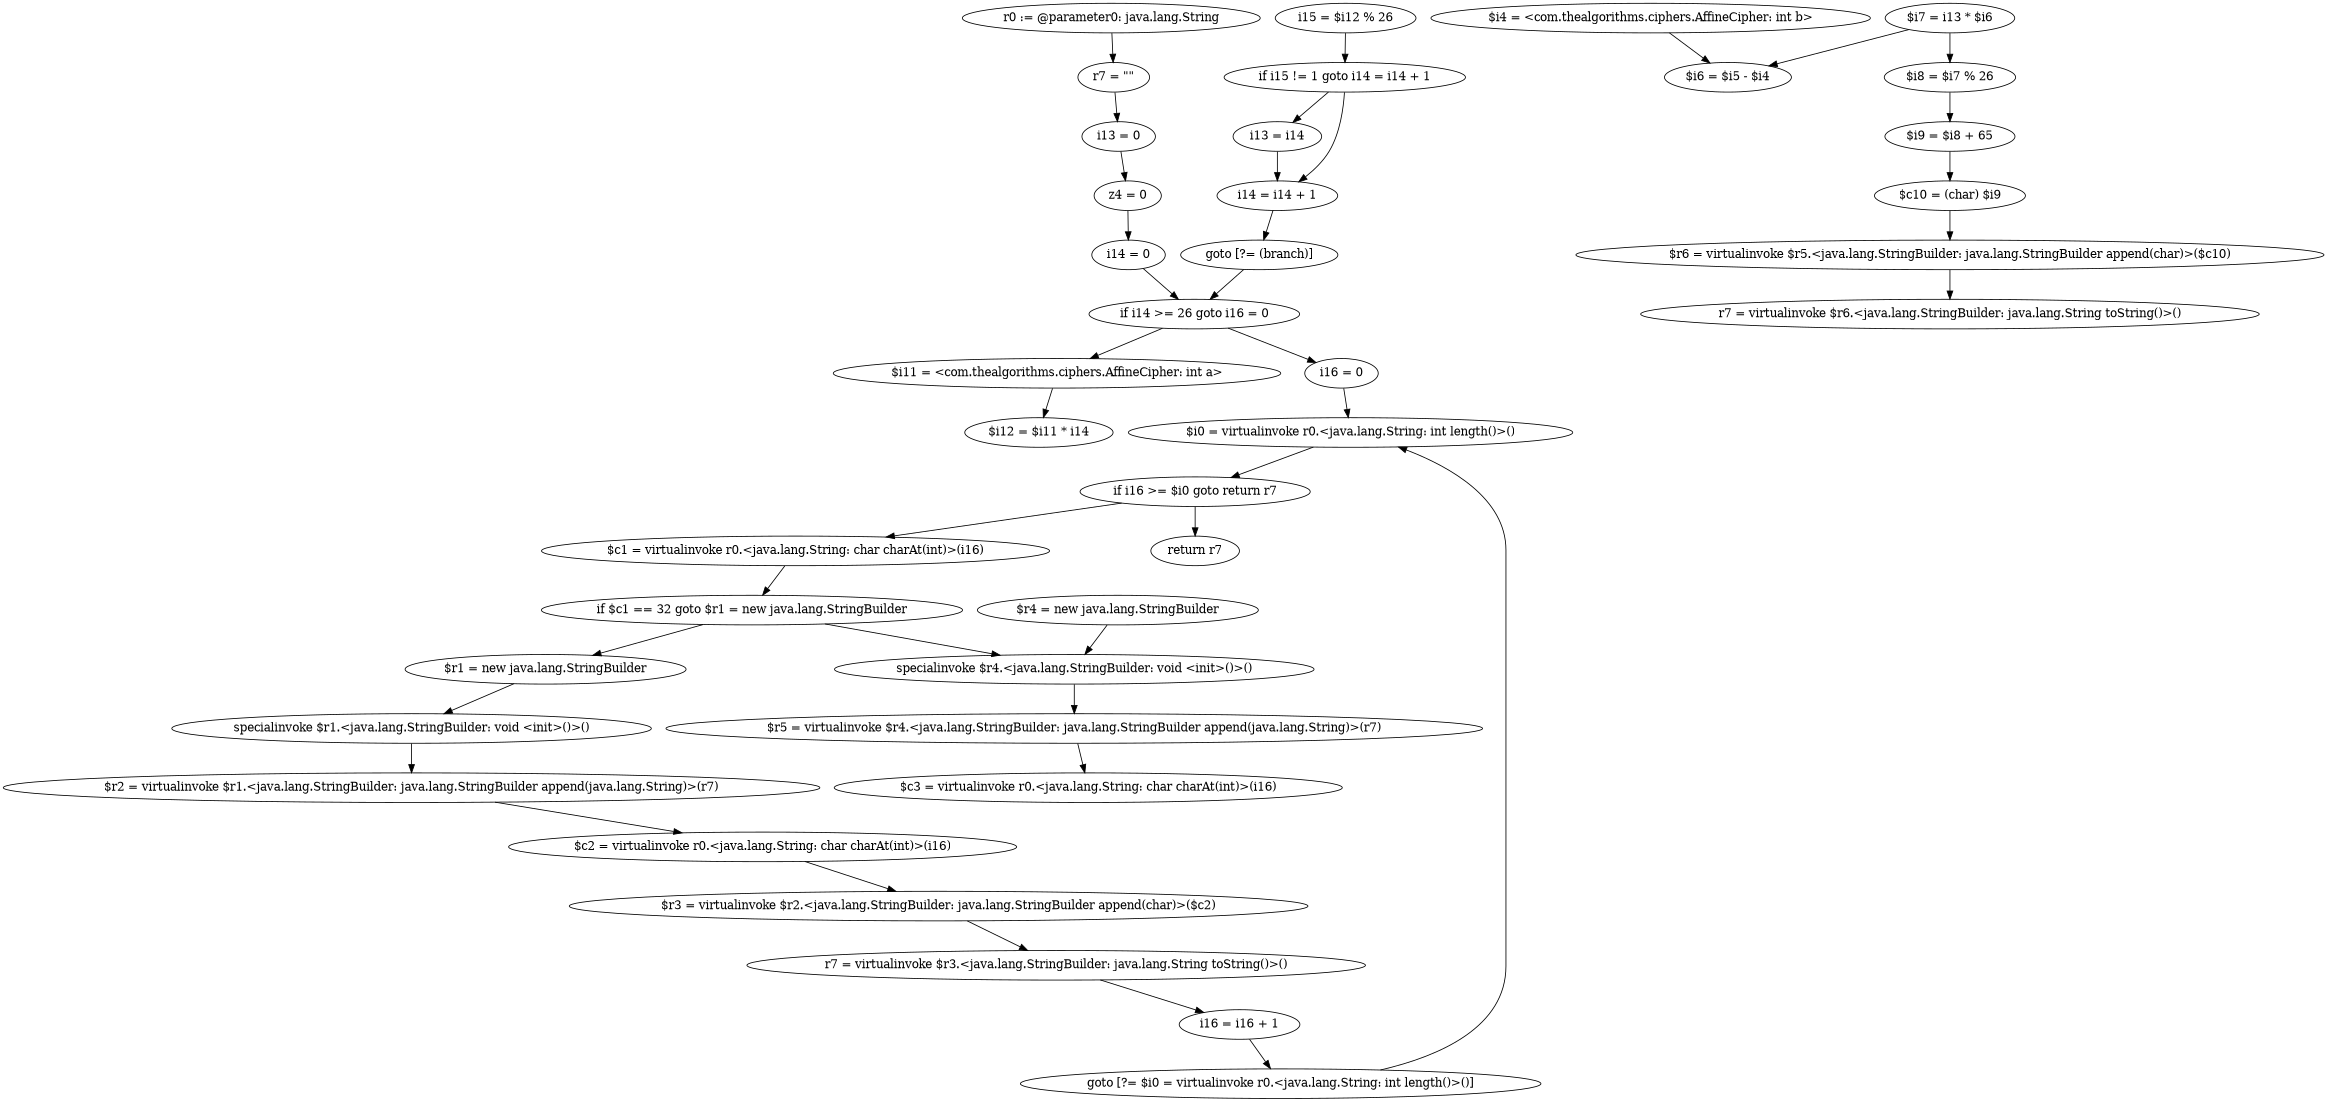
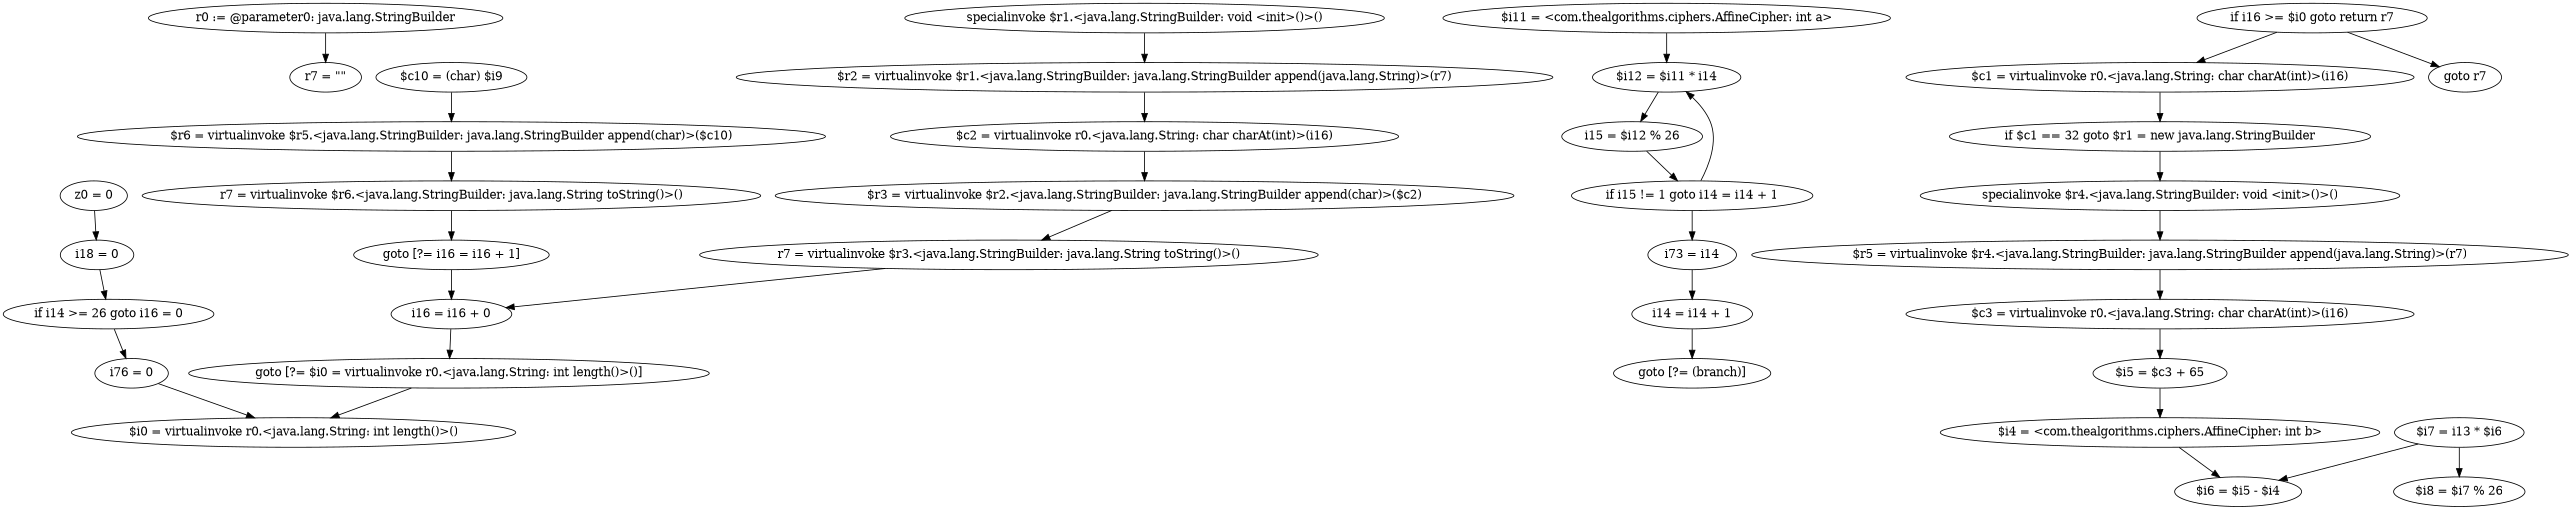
node "r0 := @parameter0: java.lang.String": label "r0 := @parameter0: java.lang.String" -> "r0 := @parameter0: java.lang.StringBuilder"
edge "$i12 = $i11 * i14" -> "i15 = $i12 % 26": added
node "i13 = 0": removed
node "i13 = i14": label "i13 = i14" -> "i73 = i14"
node "$i9 = $i8 + 65": removed
edge "if i15 != 1 goto i14 = i14 + 1" -> "i14 = i14 + 1": now "if i15 != 1 goto i14 = i14 + 1" -> "$i12 = $i11 * i14"
node "z4 = 0": label "z4 = 0" -> "z0 = 0"
node "goto [?= i16 = i16 + 1]": added
node "i14 = 0": label "i14 = 0" -> "i18 = 0"
edge "goto [?= (branch)]" -> "if i14 >= 26 goto i16 = 0": removed
edge "if i14 >= 26 goto i16 = 0" -> "$i11 = <com.thealgorithms.ciphers.AffineCipher: int a>": removed
node "i16 = 0": label "i16 = 0" -> "i76 = 0"
node "$i5 = $c3 + 65": added
edge "$i0 = virtualinvoke r0.<java.lang.String: int length()>()" -> "if i16 >= $i0 goto return r7": removed
node "return r7": label "return r7" -> "goto r7"
node "$r4 = new java.lang.StringBuilder": removed
node "$r1 = new java.lang.StringBuilder": removed
node "i16 = i16 + 1": label "i16 = i16 + 1" -> "i16 = i16 + 0"
